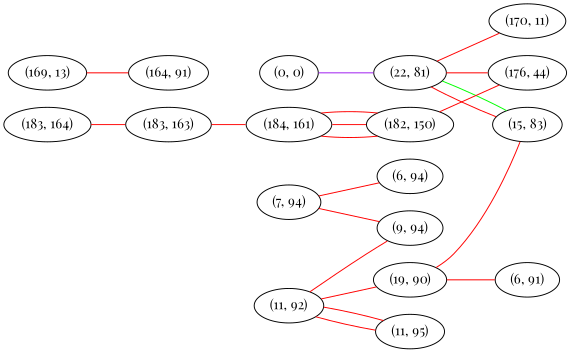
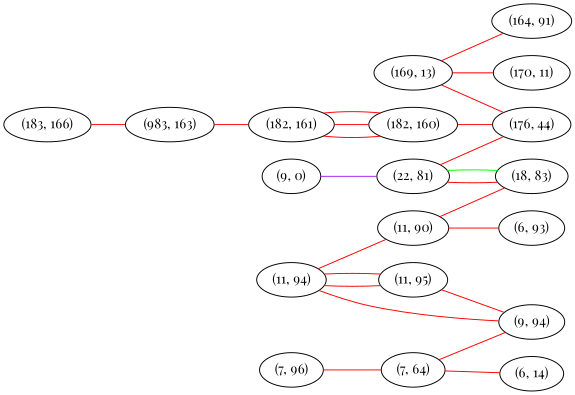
edge "(170, 11)" -- "(22, 81)": now "(170, 11)" -- "(169, 13)"
node "(0, 0)": label "(0, 0)" -> "(9, 0)"
edge "(169, 13)" -- "(176, 44)": added
node "(183, 164)": label "(183, 164)" -> "(183, 166)"
node "(183, 163)": label "(183, 163)" -> "(983, 163)"
node "(184, 161)": label "(184, 161)" -> "(182, 161)"
node "(182, 150)": label "(182, 150)" -> "(182, 160)"
node "(15, 83)": label "(15, 83)" -> "(18, 83)"
node "(6, 94)": label "(6, 94)" -> "(6, 14)"
node "(7, 94)": label "(7, 94)" -> "(7, 64)"
node "(19, 90)": label "(19, 90)" -> "(11, 90)"
node "(6, 91)": label "(6, 91)" -> "(6, 93)"
edge "(11, 95)" -- "(9, 94)": added
node "(11, 92)": label "(11, 92)" -> "(11, 94)"
node "(7, 96)": added
